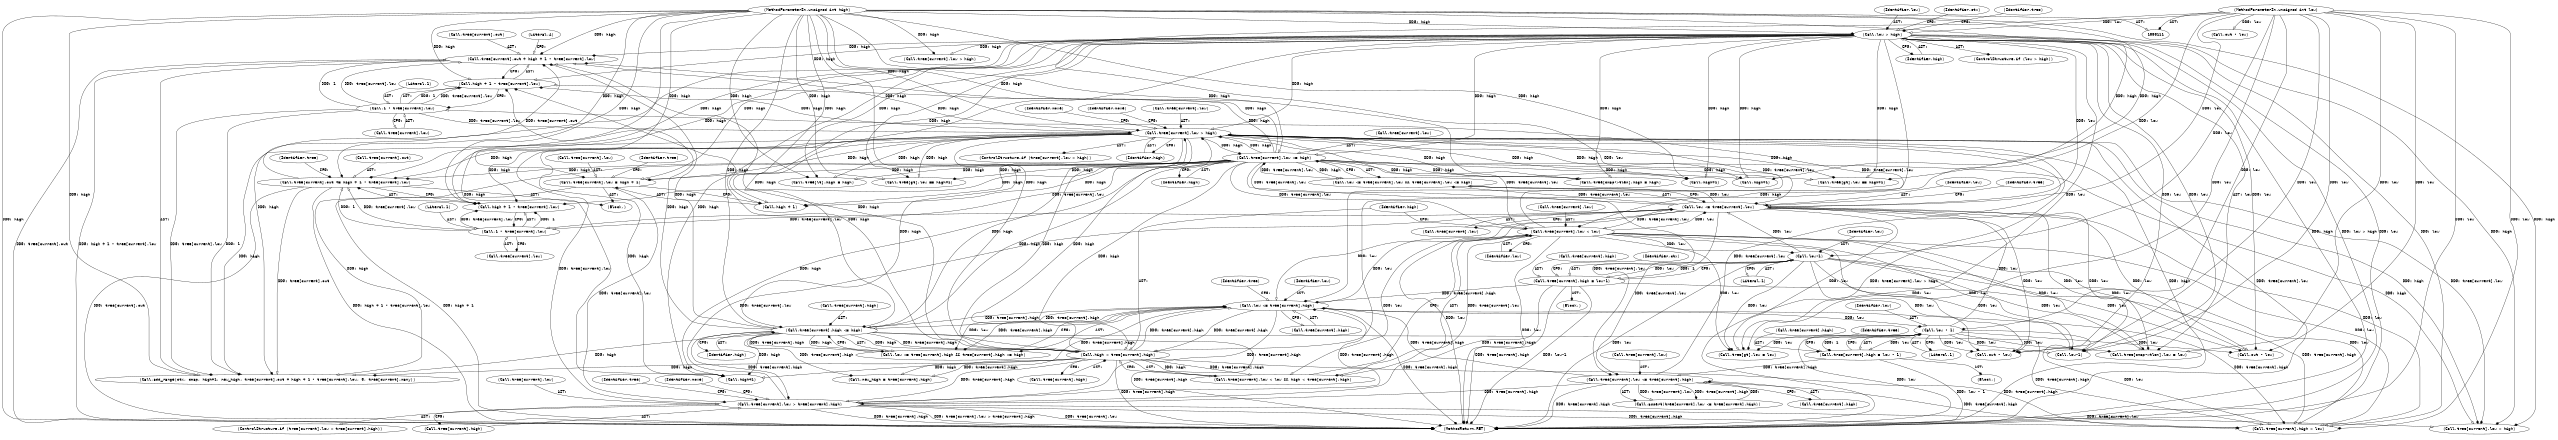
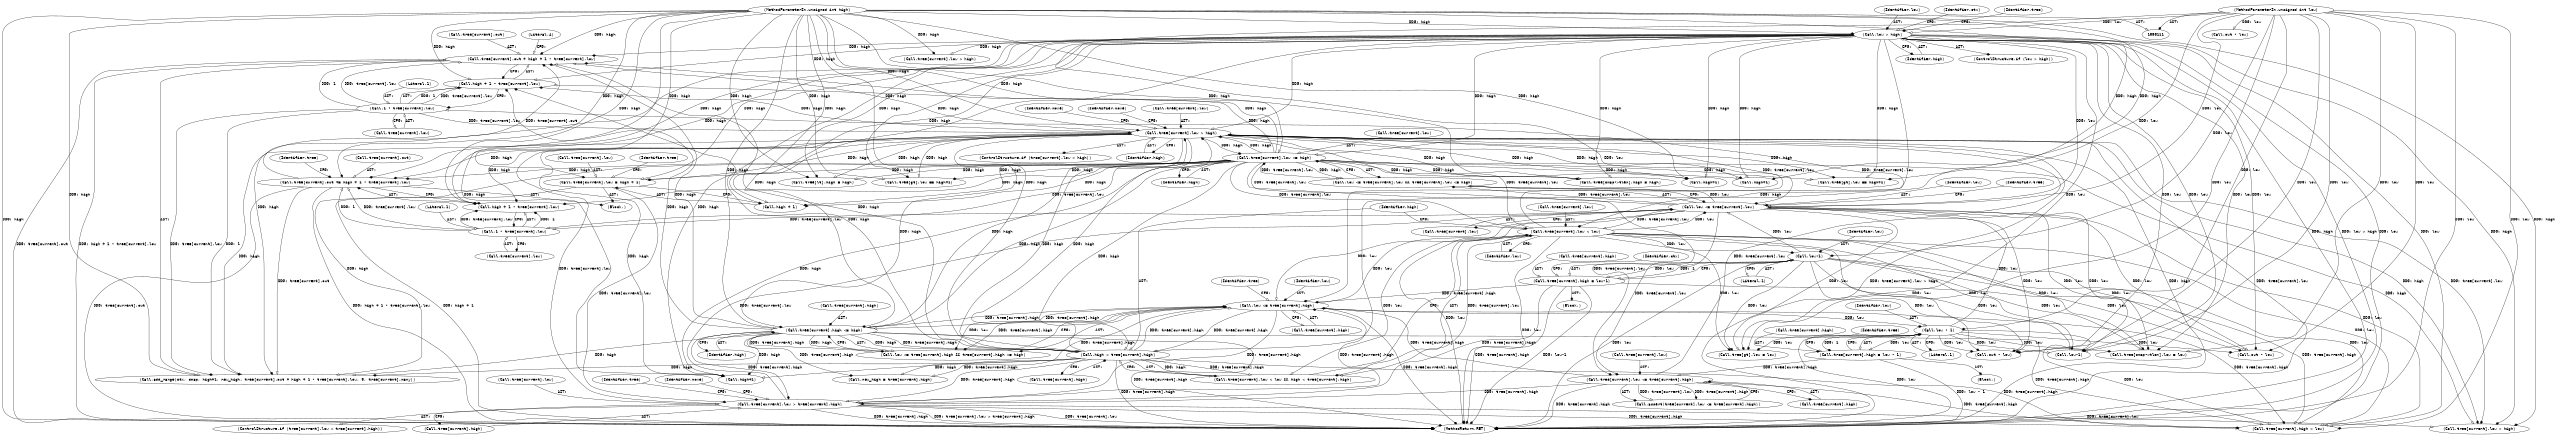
edge "(Call,low > high)" -> "(Call,tree[cmap->tlen].low = low)": label "AST: low" -> "DDG: low"
edge "(Call,assert(tree[current].low <= tree[current].high))" -> "(Call,tree[current].low <= tree[current].high)": label "DDG: " -> "CFG: "
